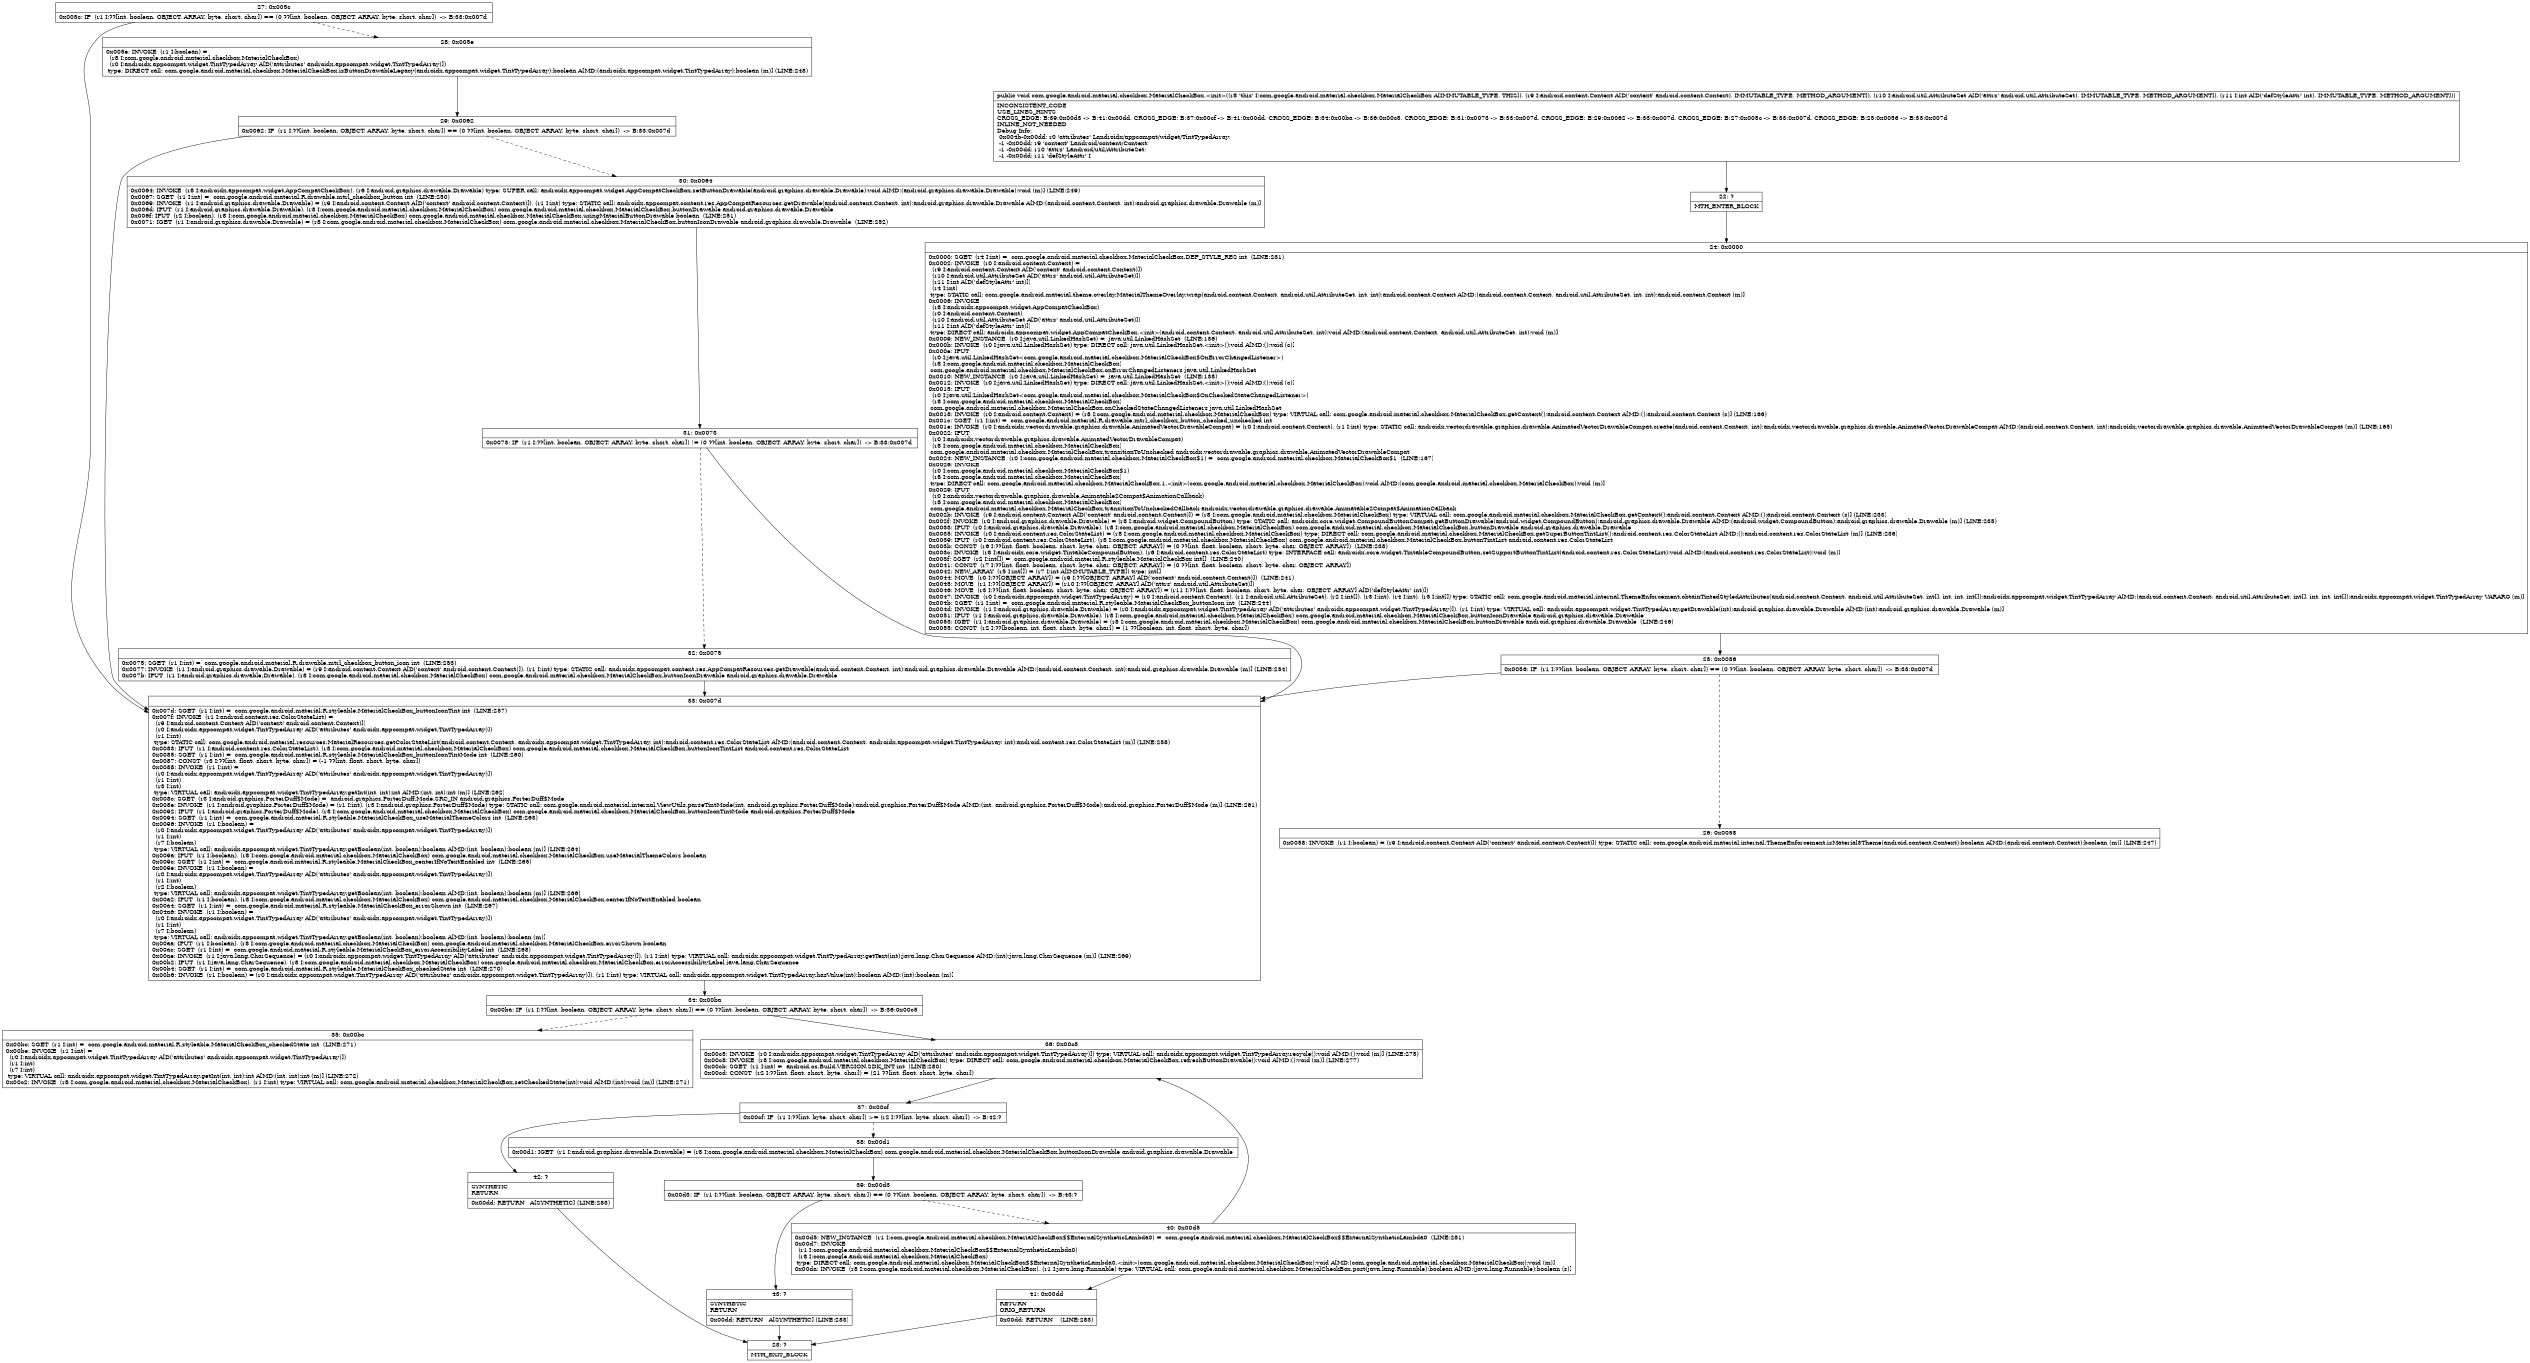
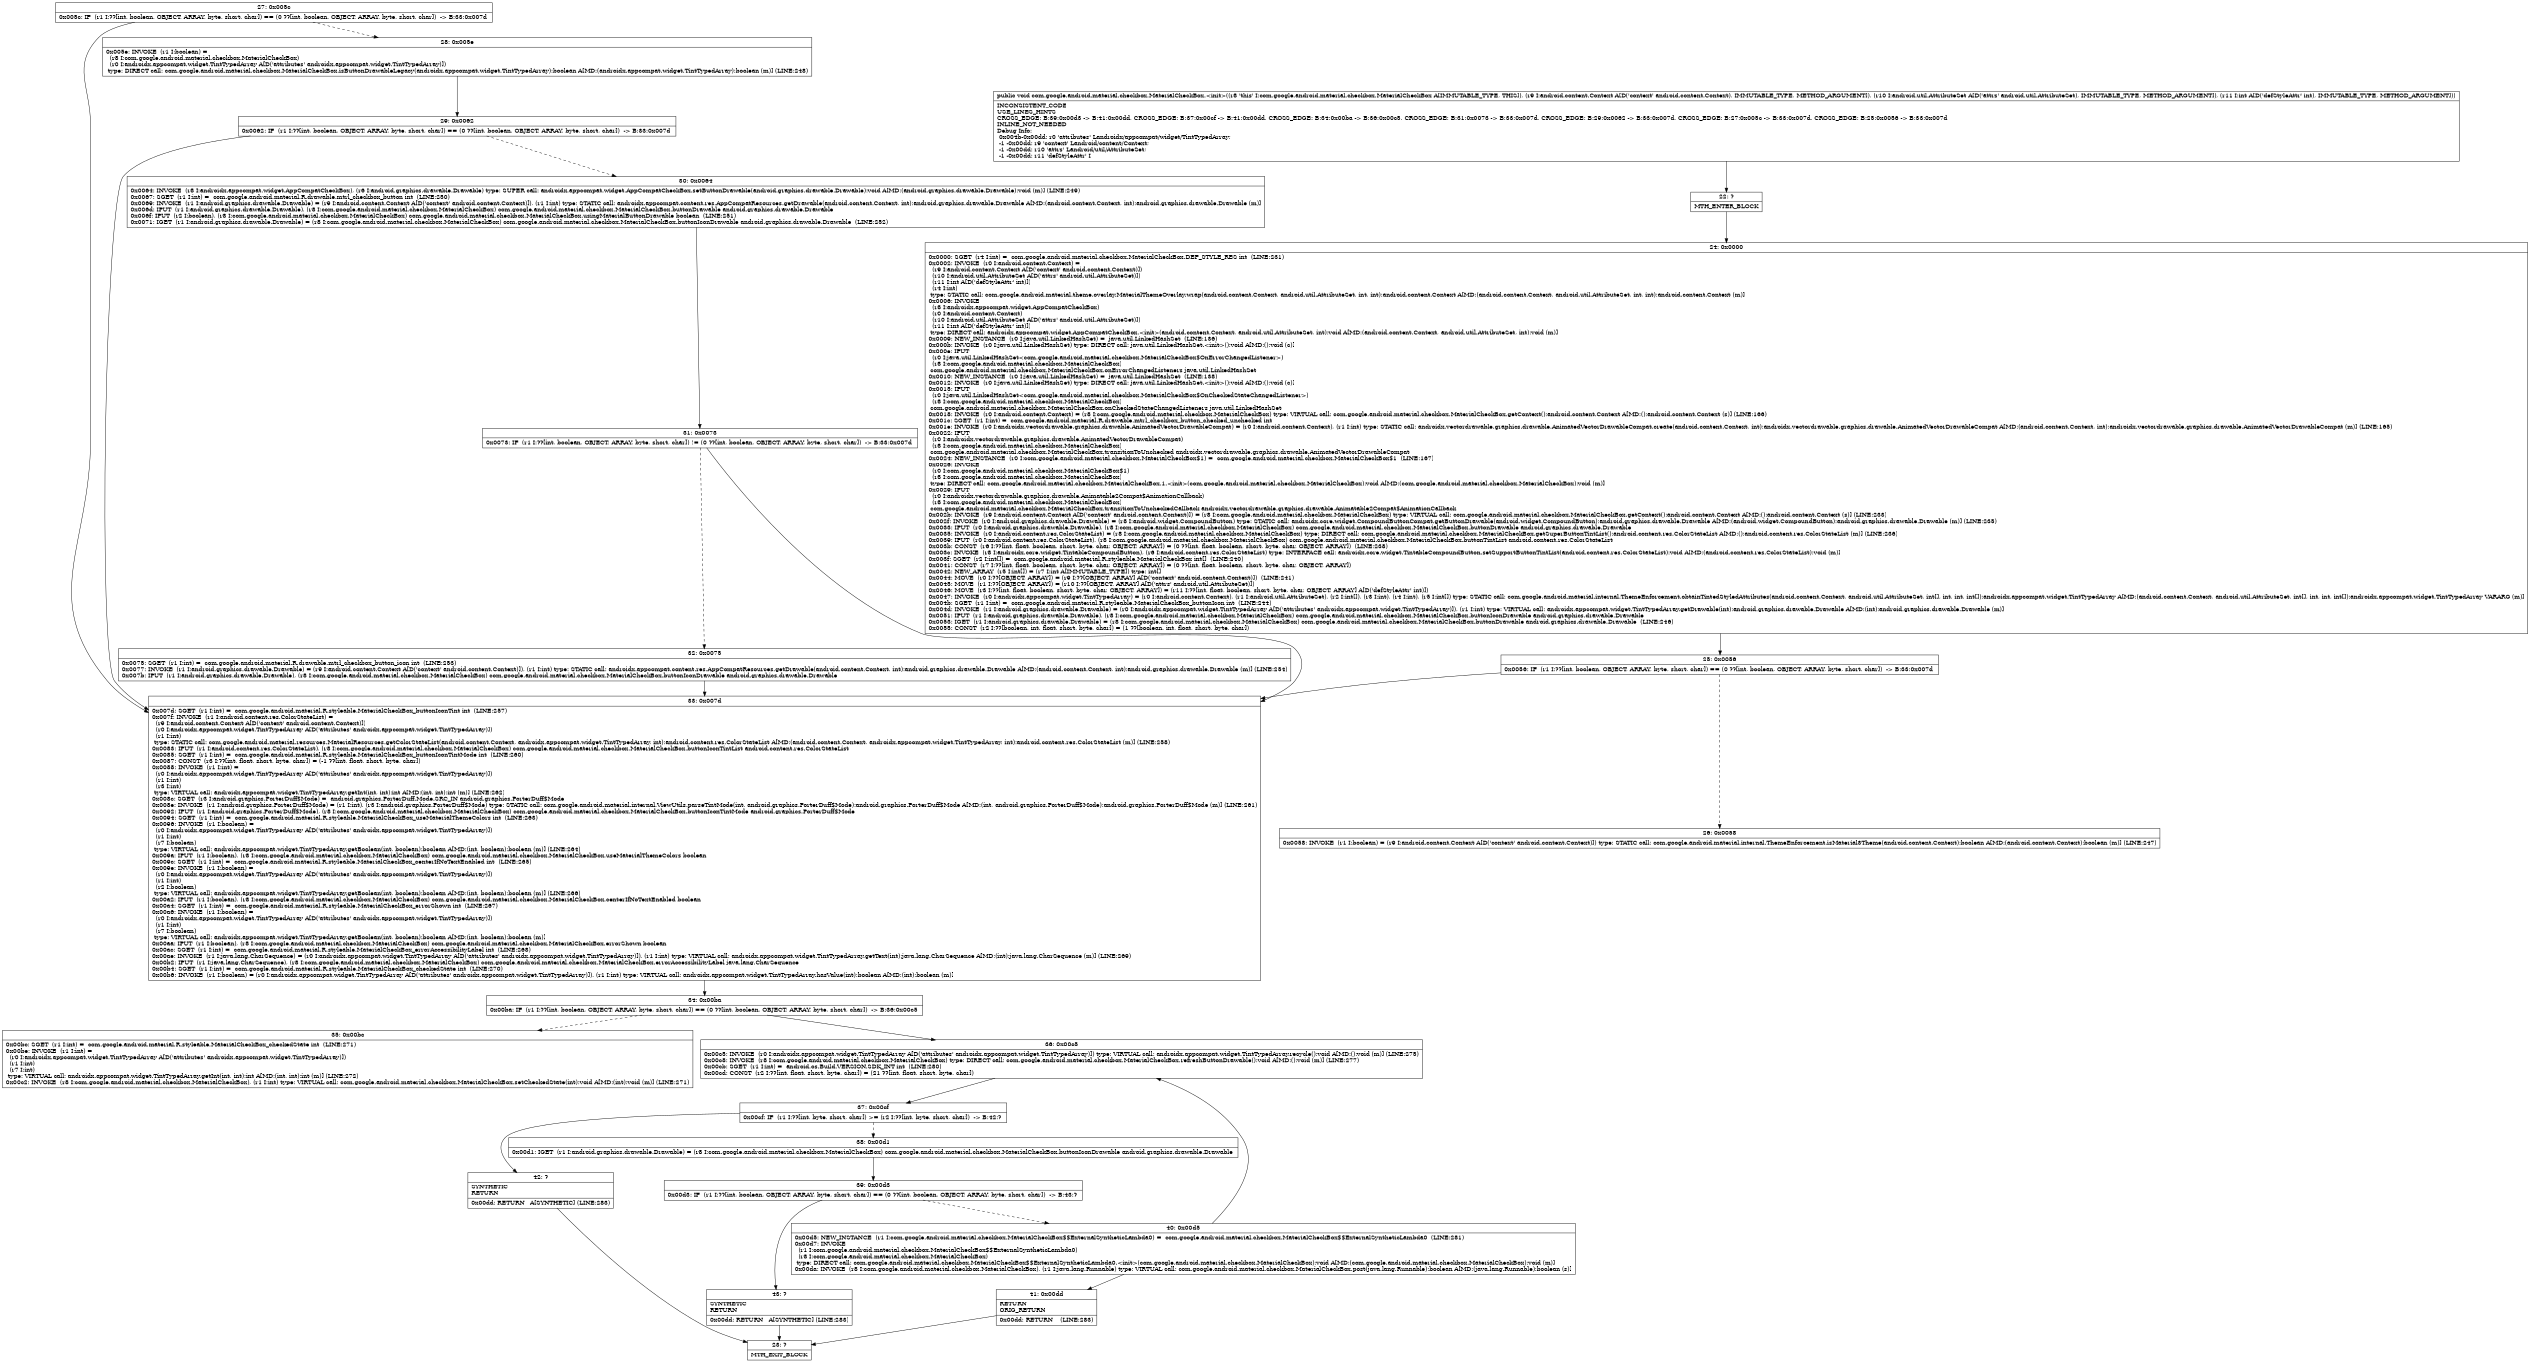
node "33: 0x007d": text "0x04a6: INVOKE  (r1 I:boolean) =" -> "0x00a6: INVOKE  (r1 I:boolean) ="
